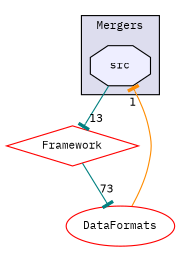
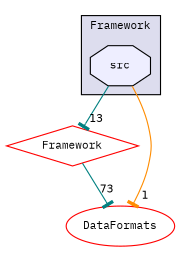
cluster "Mergers": label "Mergers" -> "Framework"
edge "DataFormats" -> "src": reversed
